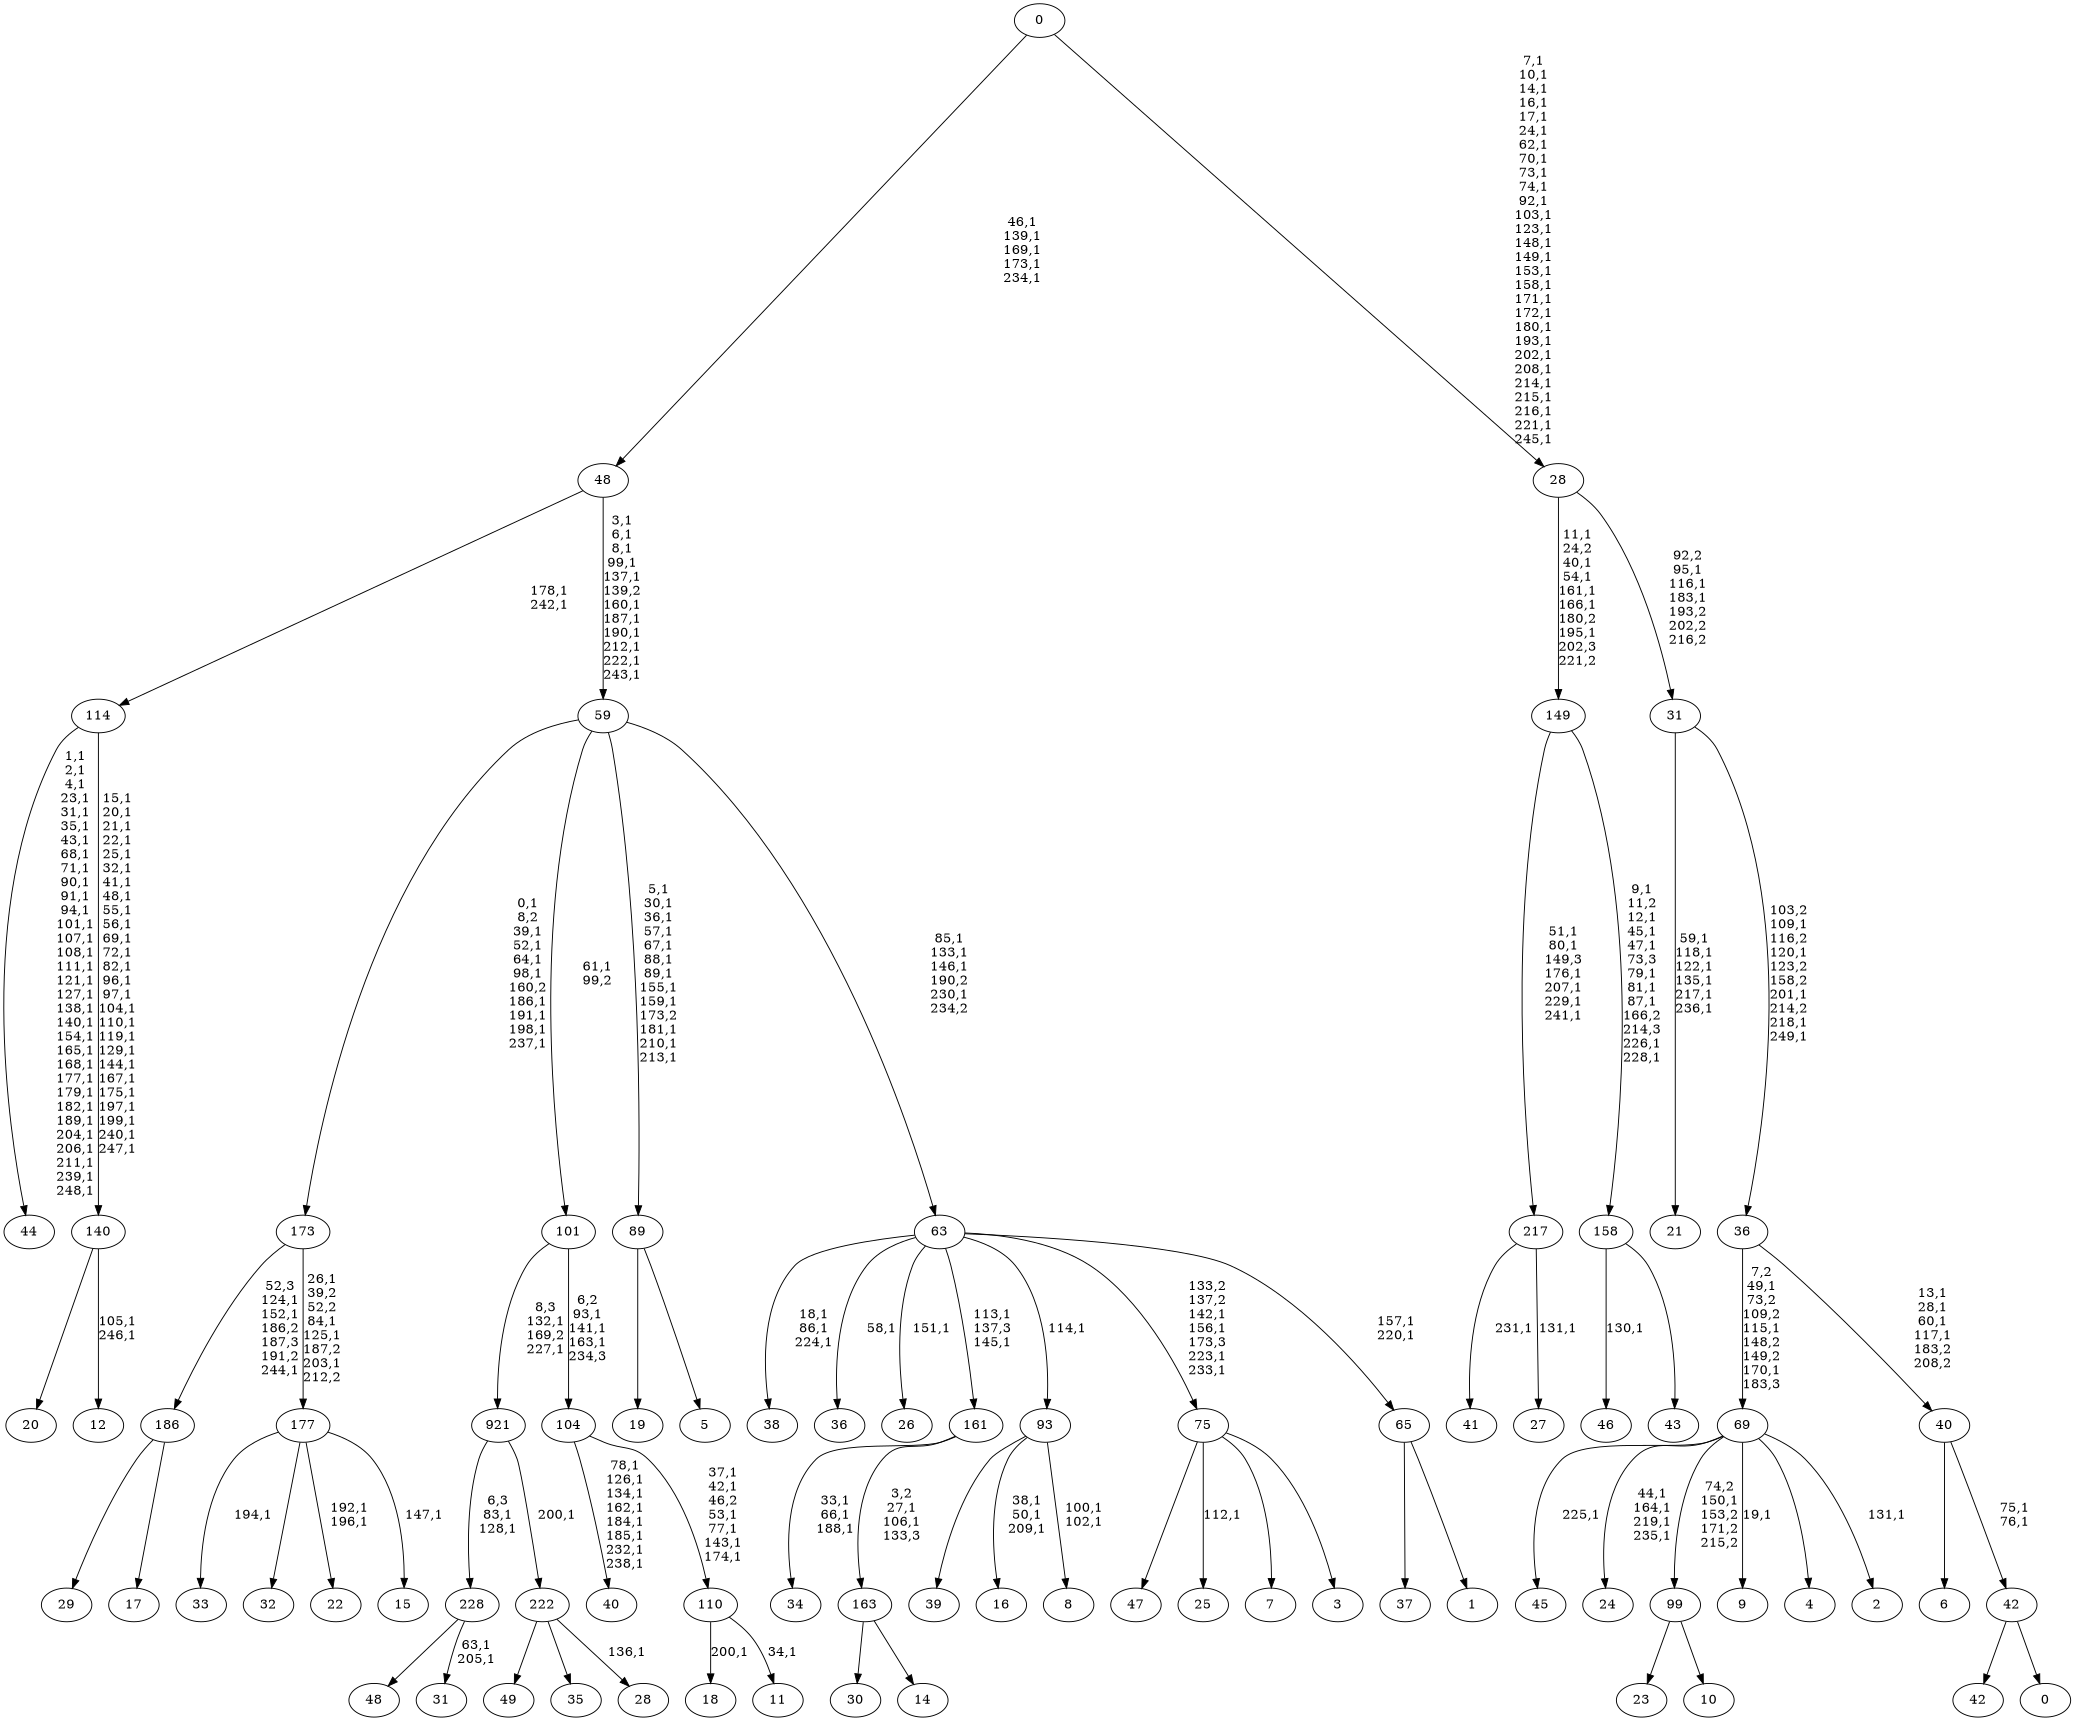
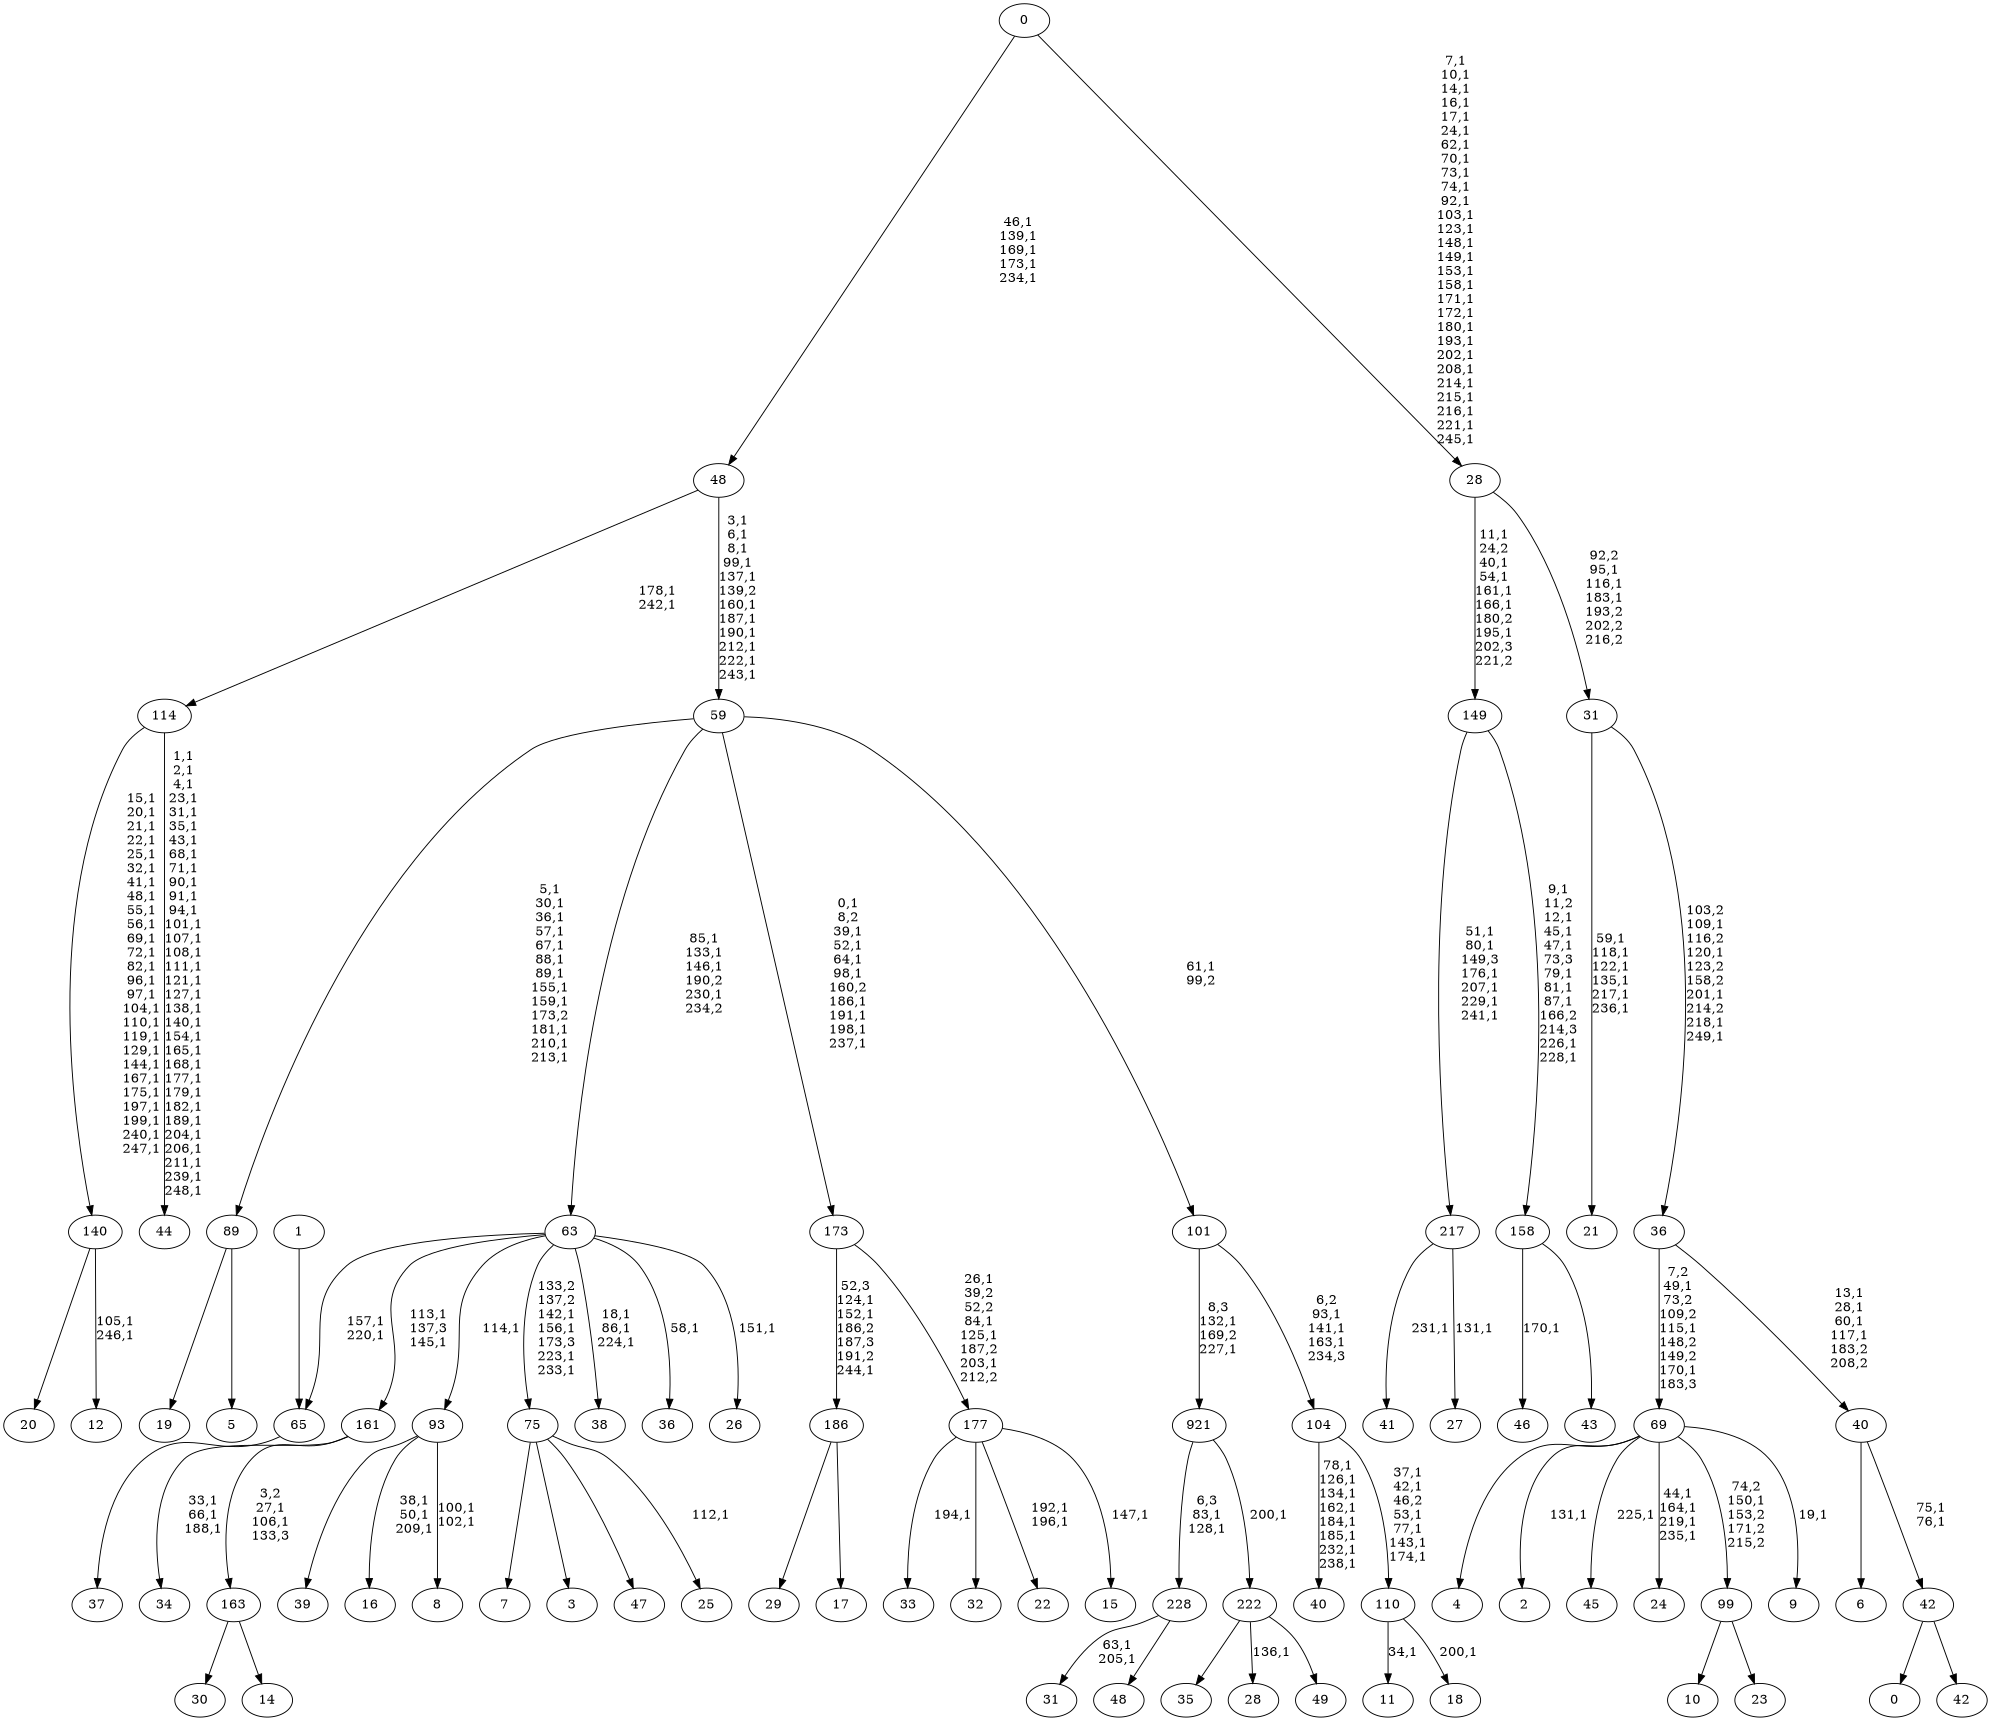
edge "158" -> "46": label "130,1" -> "170,1"
edge "65" -> "1": reversed
